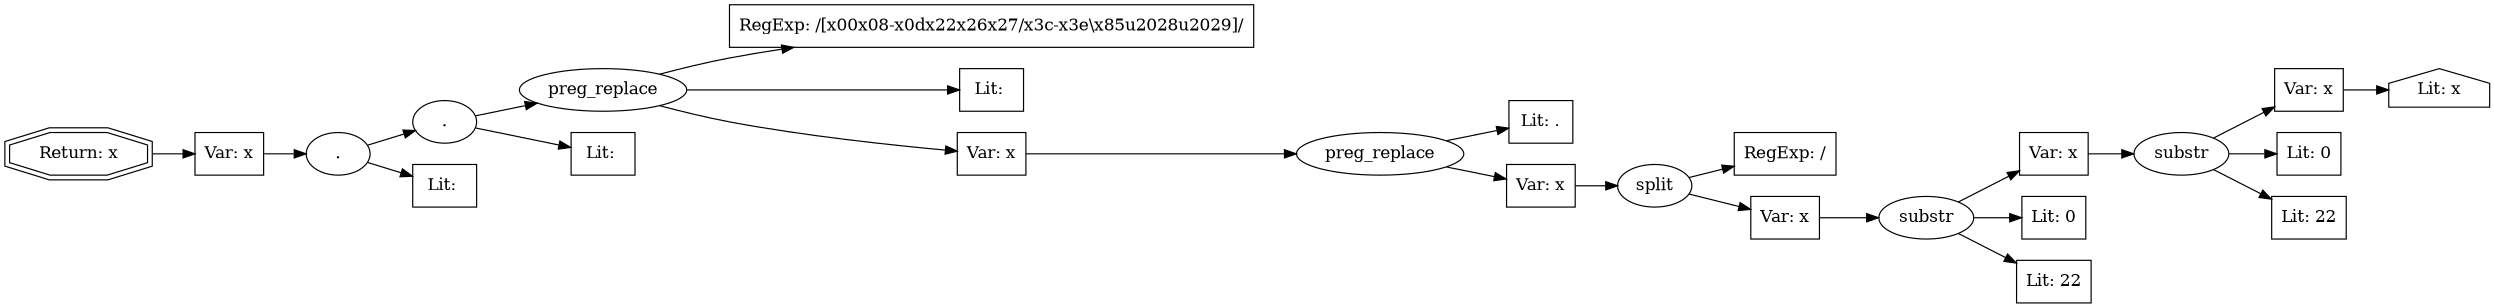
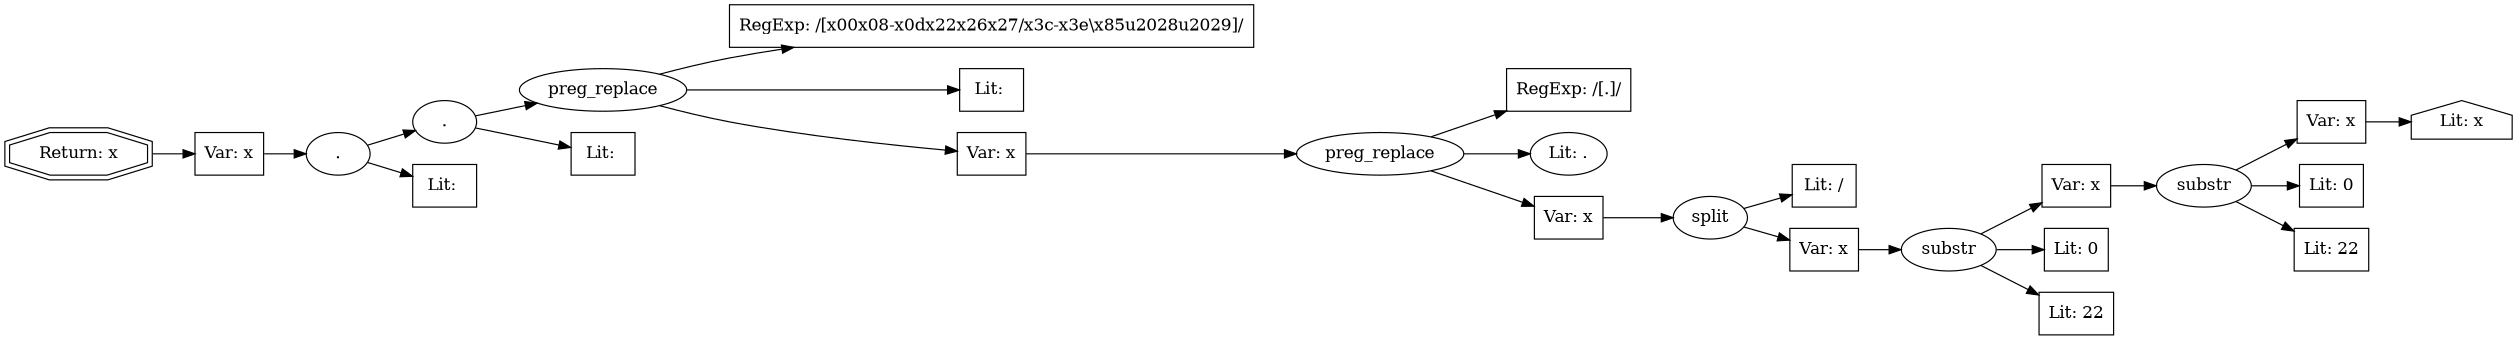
node "RegExp: /[.]/": added
node "Lit: .": shape box -> ellipse
node "RegExp: /": label "RegExp: /" -> "Lit: /"
